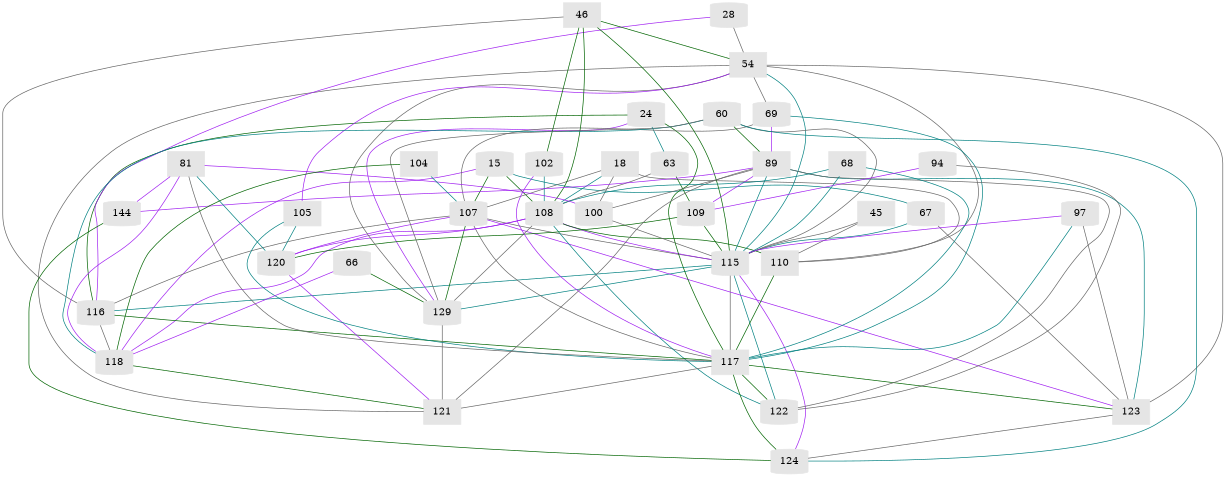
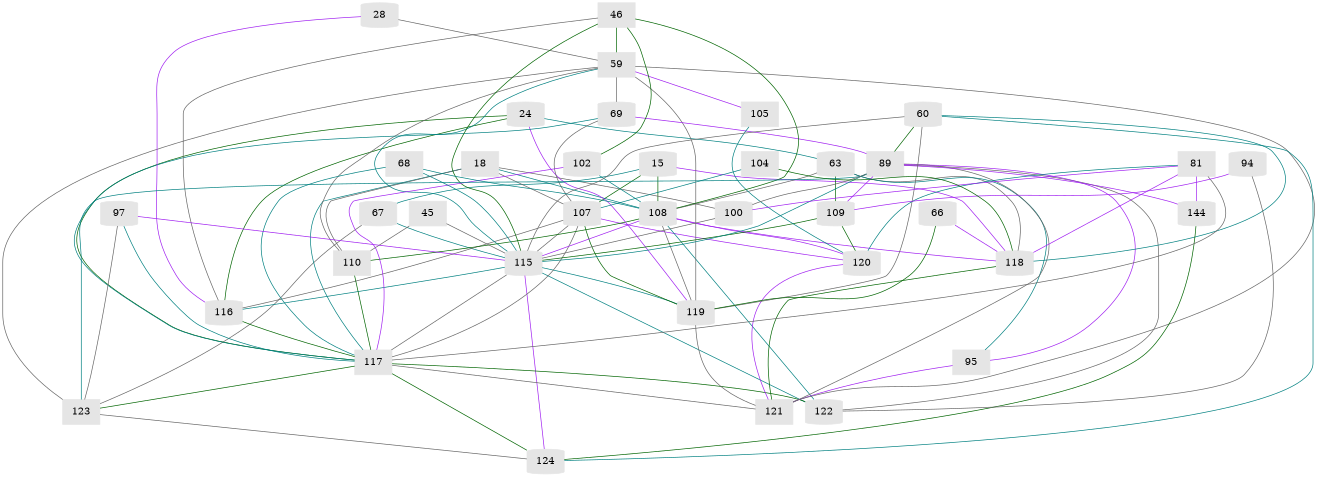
node "54": label "54" -> "59"
node "129": label "129" -> "119"
edge "107" -- "123": removed
edge "105" -- "117": now "18" -- "117"
edge "116" -- "118": now "63" -- "118"
node "95": added
